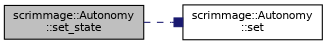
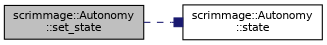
node "scrimmage::Autonomy ::set": label "scrimmage::Autonomy ::set" -> "scrimmage::Autonomy ::state"
